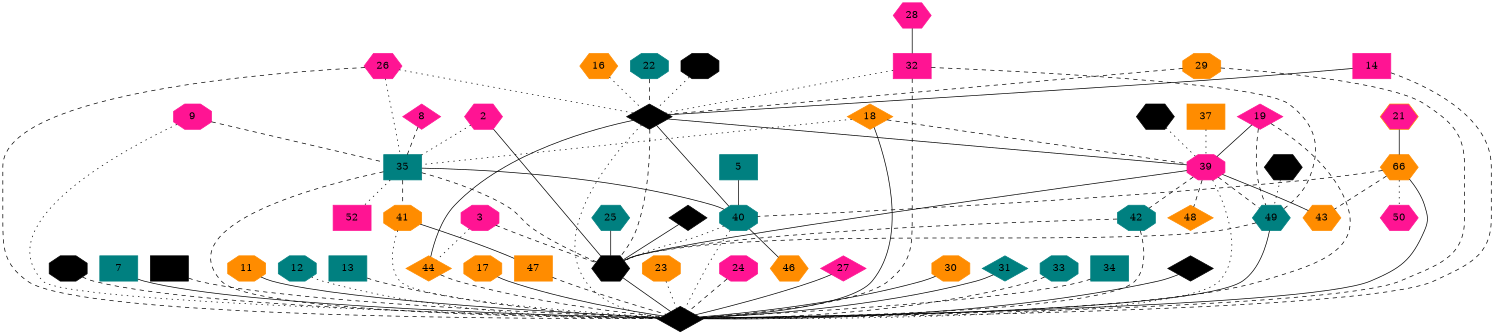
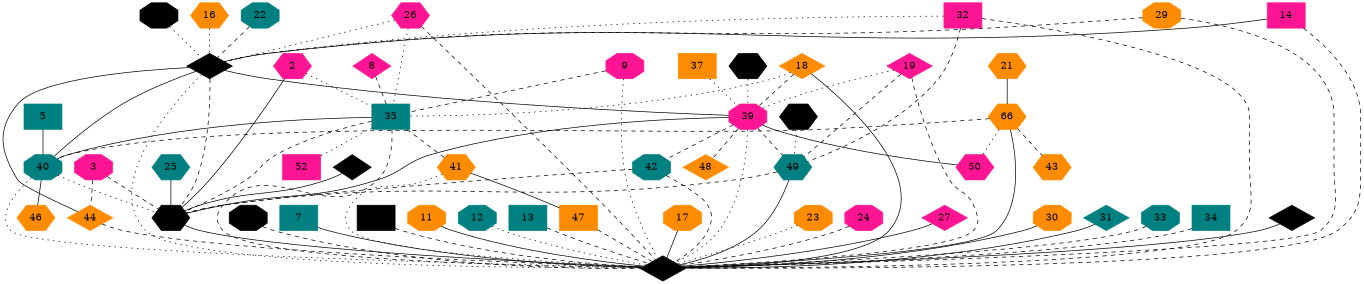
node "28": removed
node "21": fillcolor deeppink -> darkorange
edge "19" -- "39": style solid -> dotted
edge "39" -- "43": now "39" -- "50"
node "41": shape octagon -> hexagon
edge "3" -- "44": style dotted -> dashed
